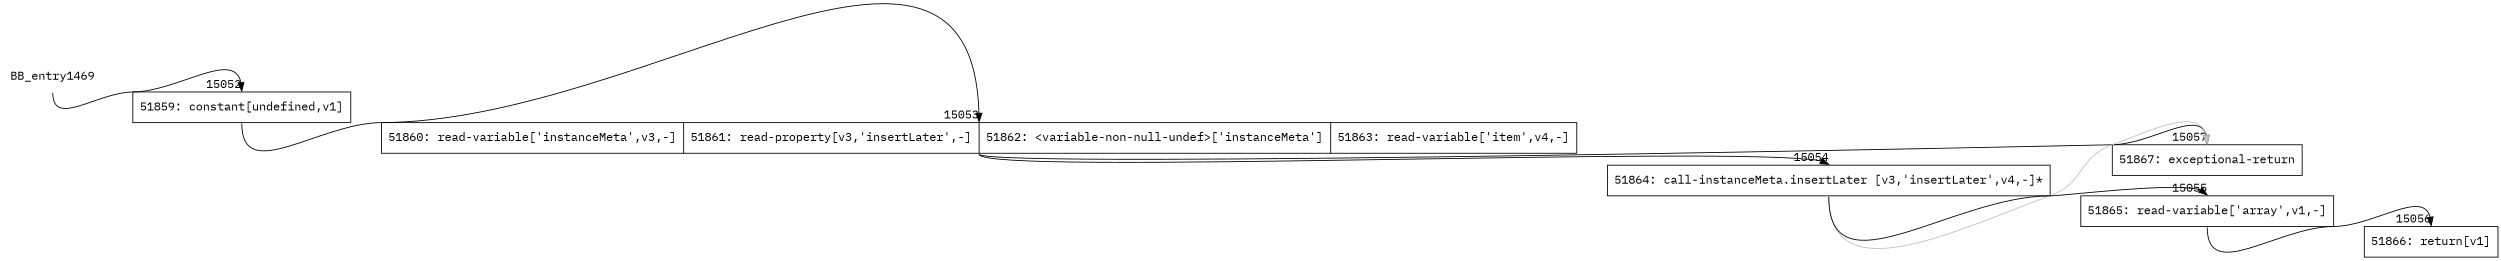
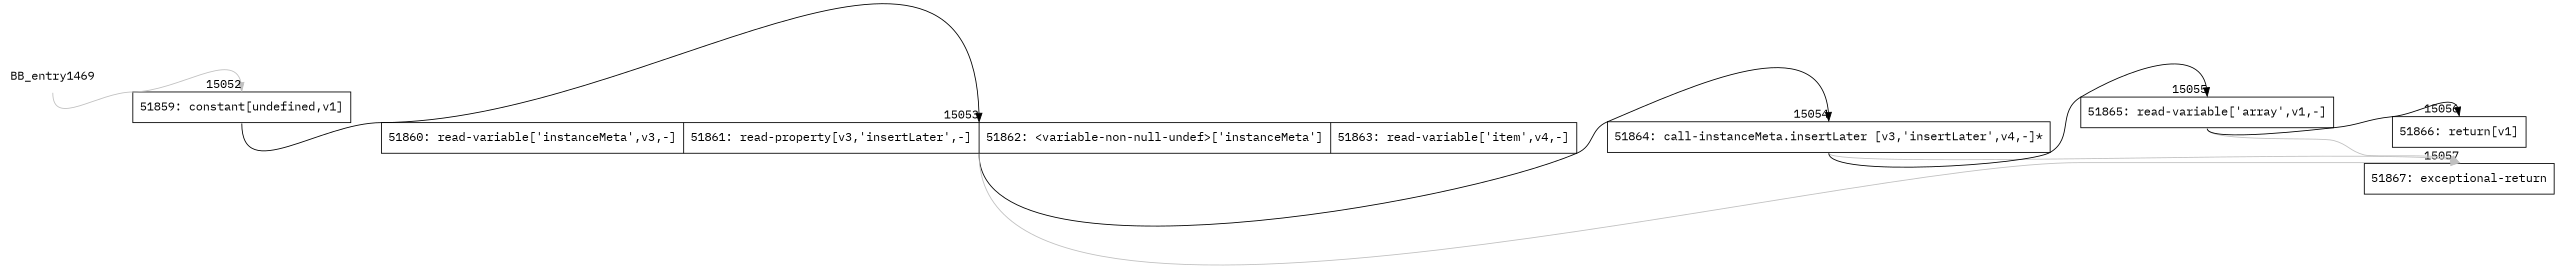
edge "BB_entry1469" -> "51859: constant[undefined,v1]": color black -> gray
edge "51865: read-variable['array',v1,-]" -> "51867: exceptional-return": added
edge "51860: read-variable['instanceMeta',v3,-]" -> "51867: exceptional-return": color black -> gray
